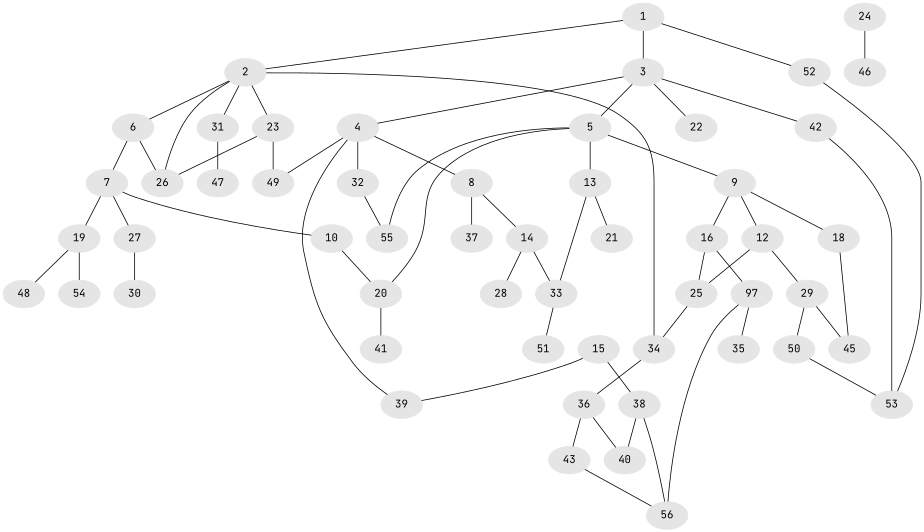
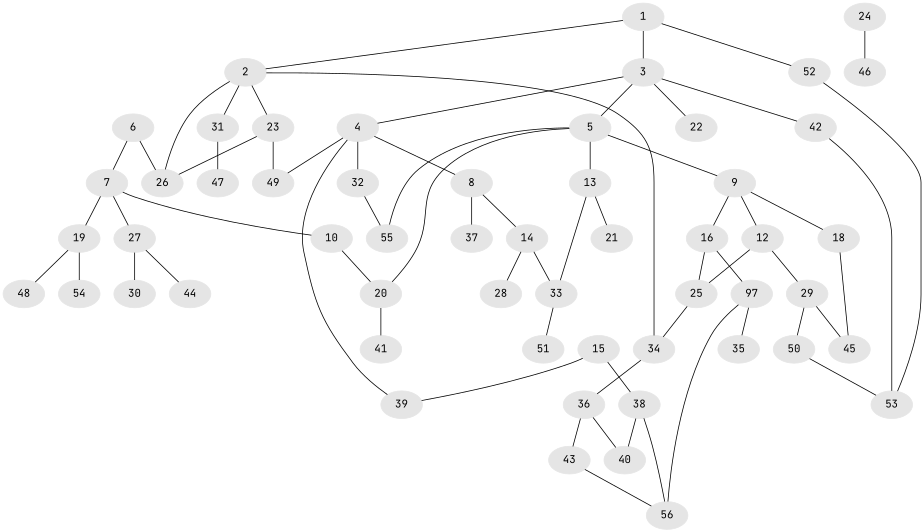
edge "2" -- "6": removed
node "44": added
